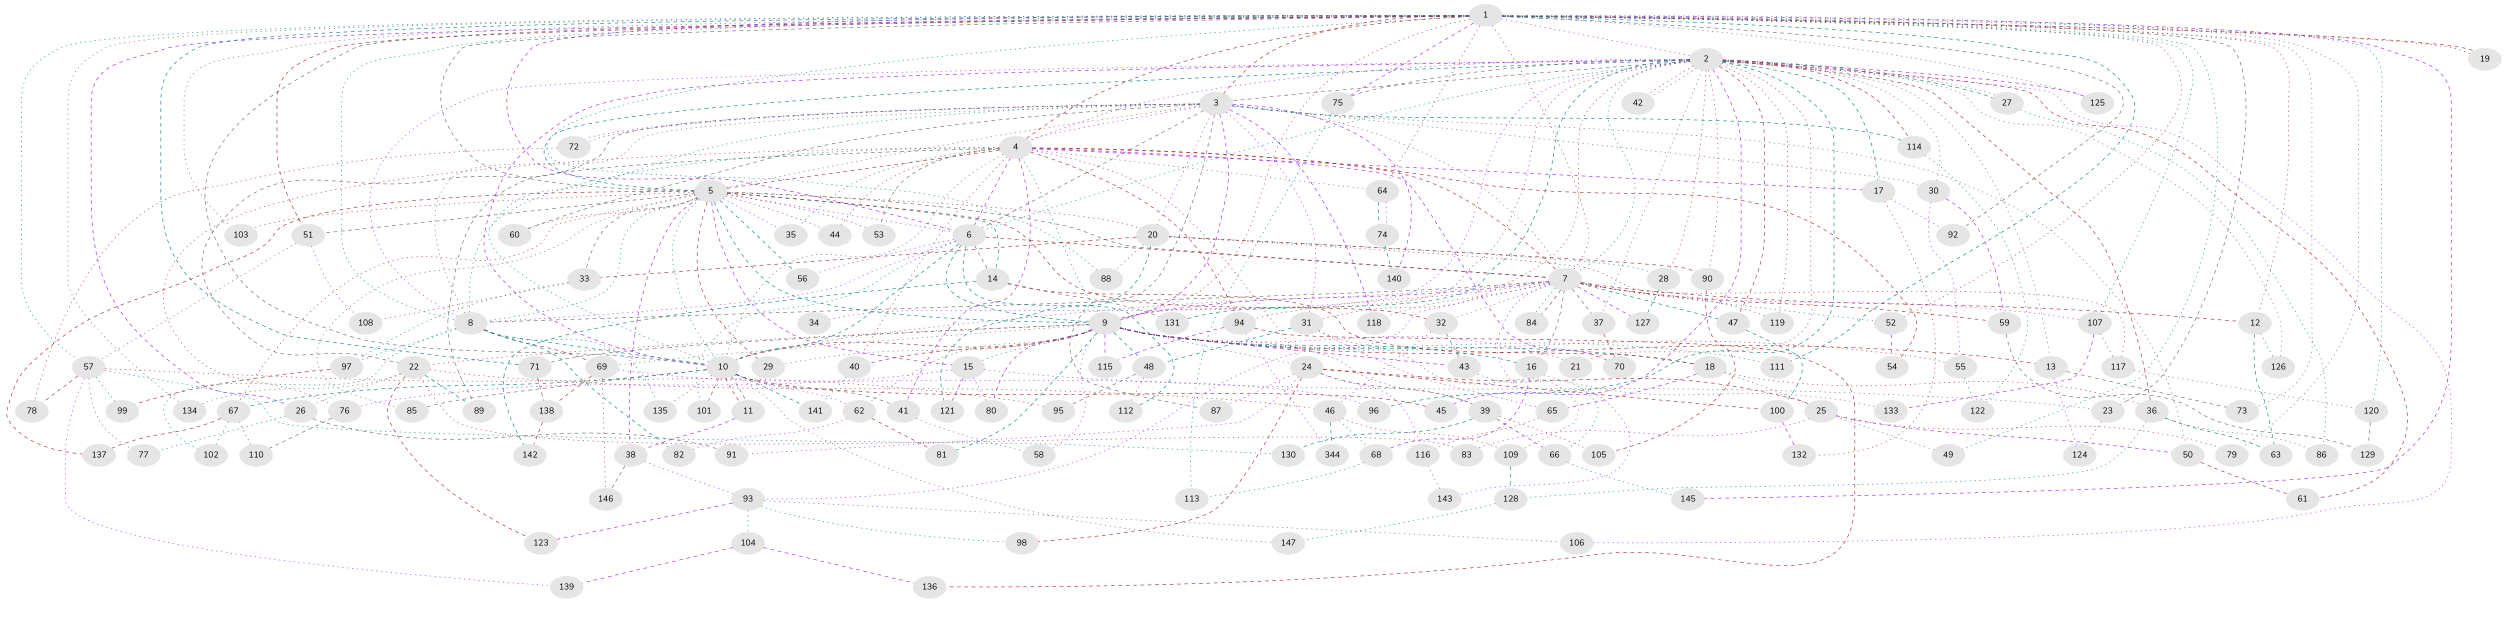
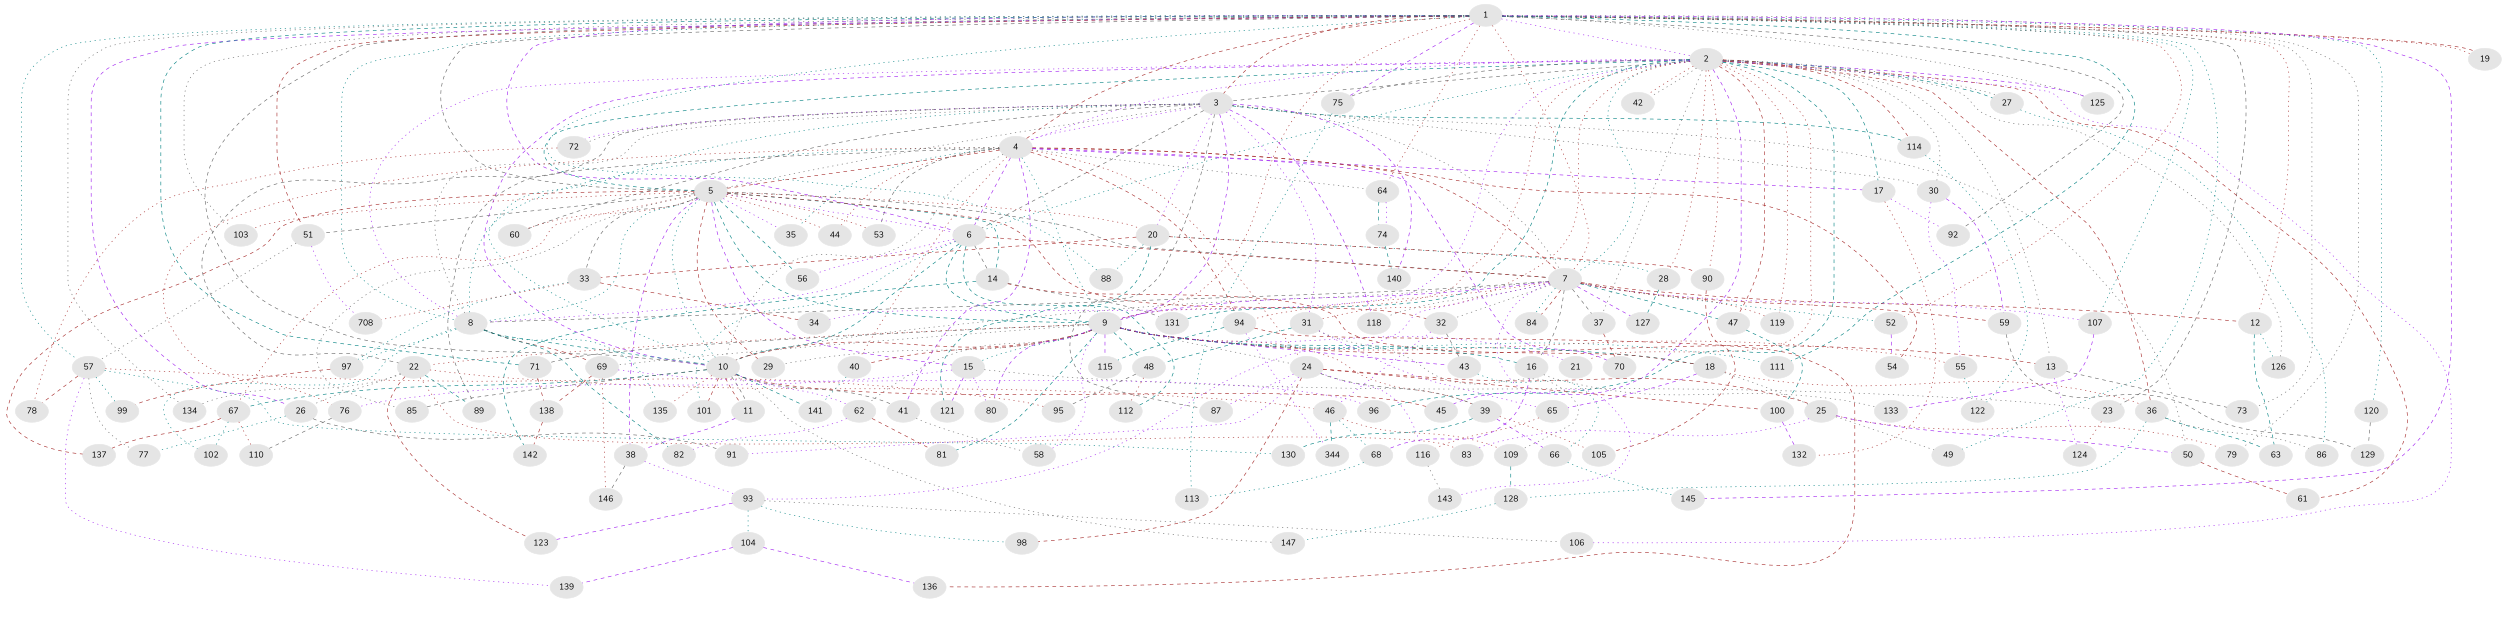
edge "33" -- "34": added
node "108": label "108" -> "708"
edge "94" -- "115": color purple -> teal
node "117": removed
